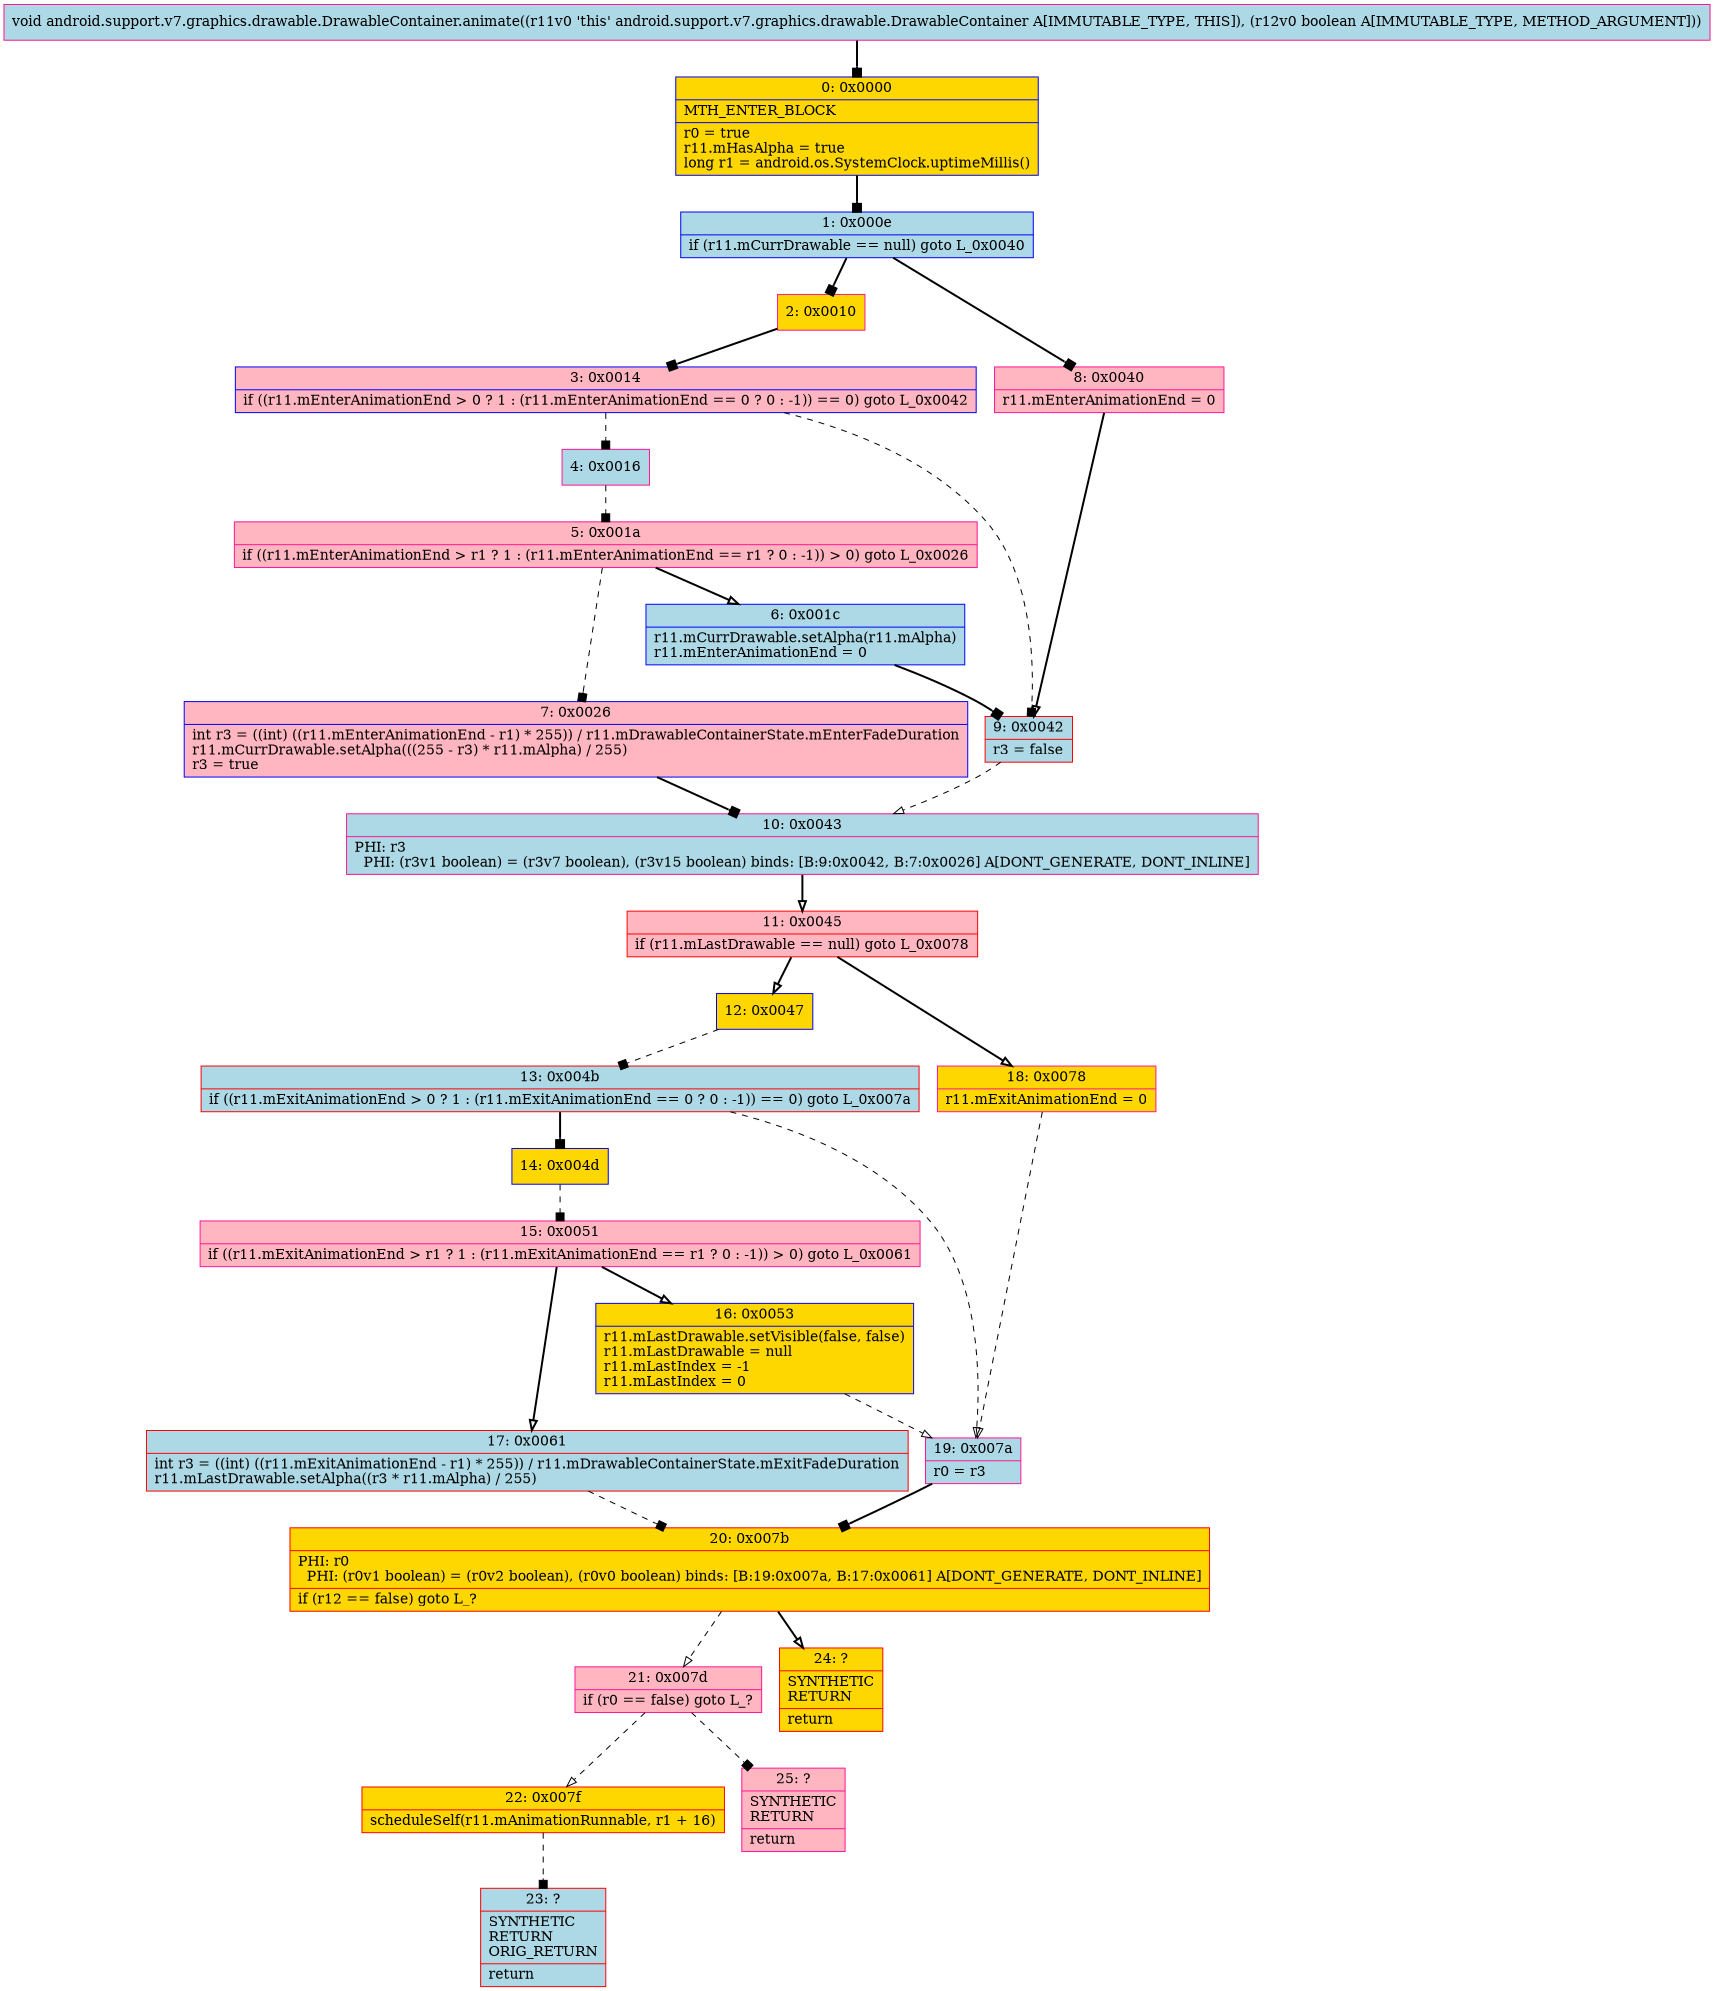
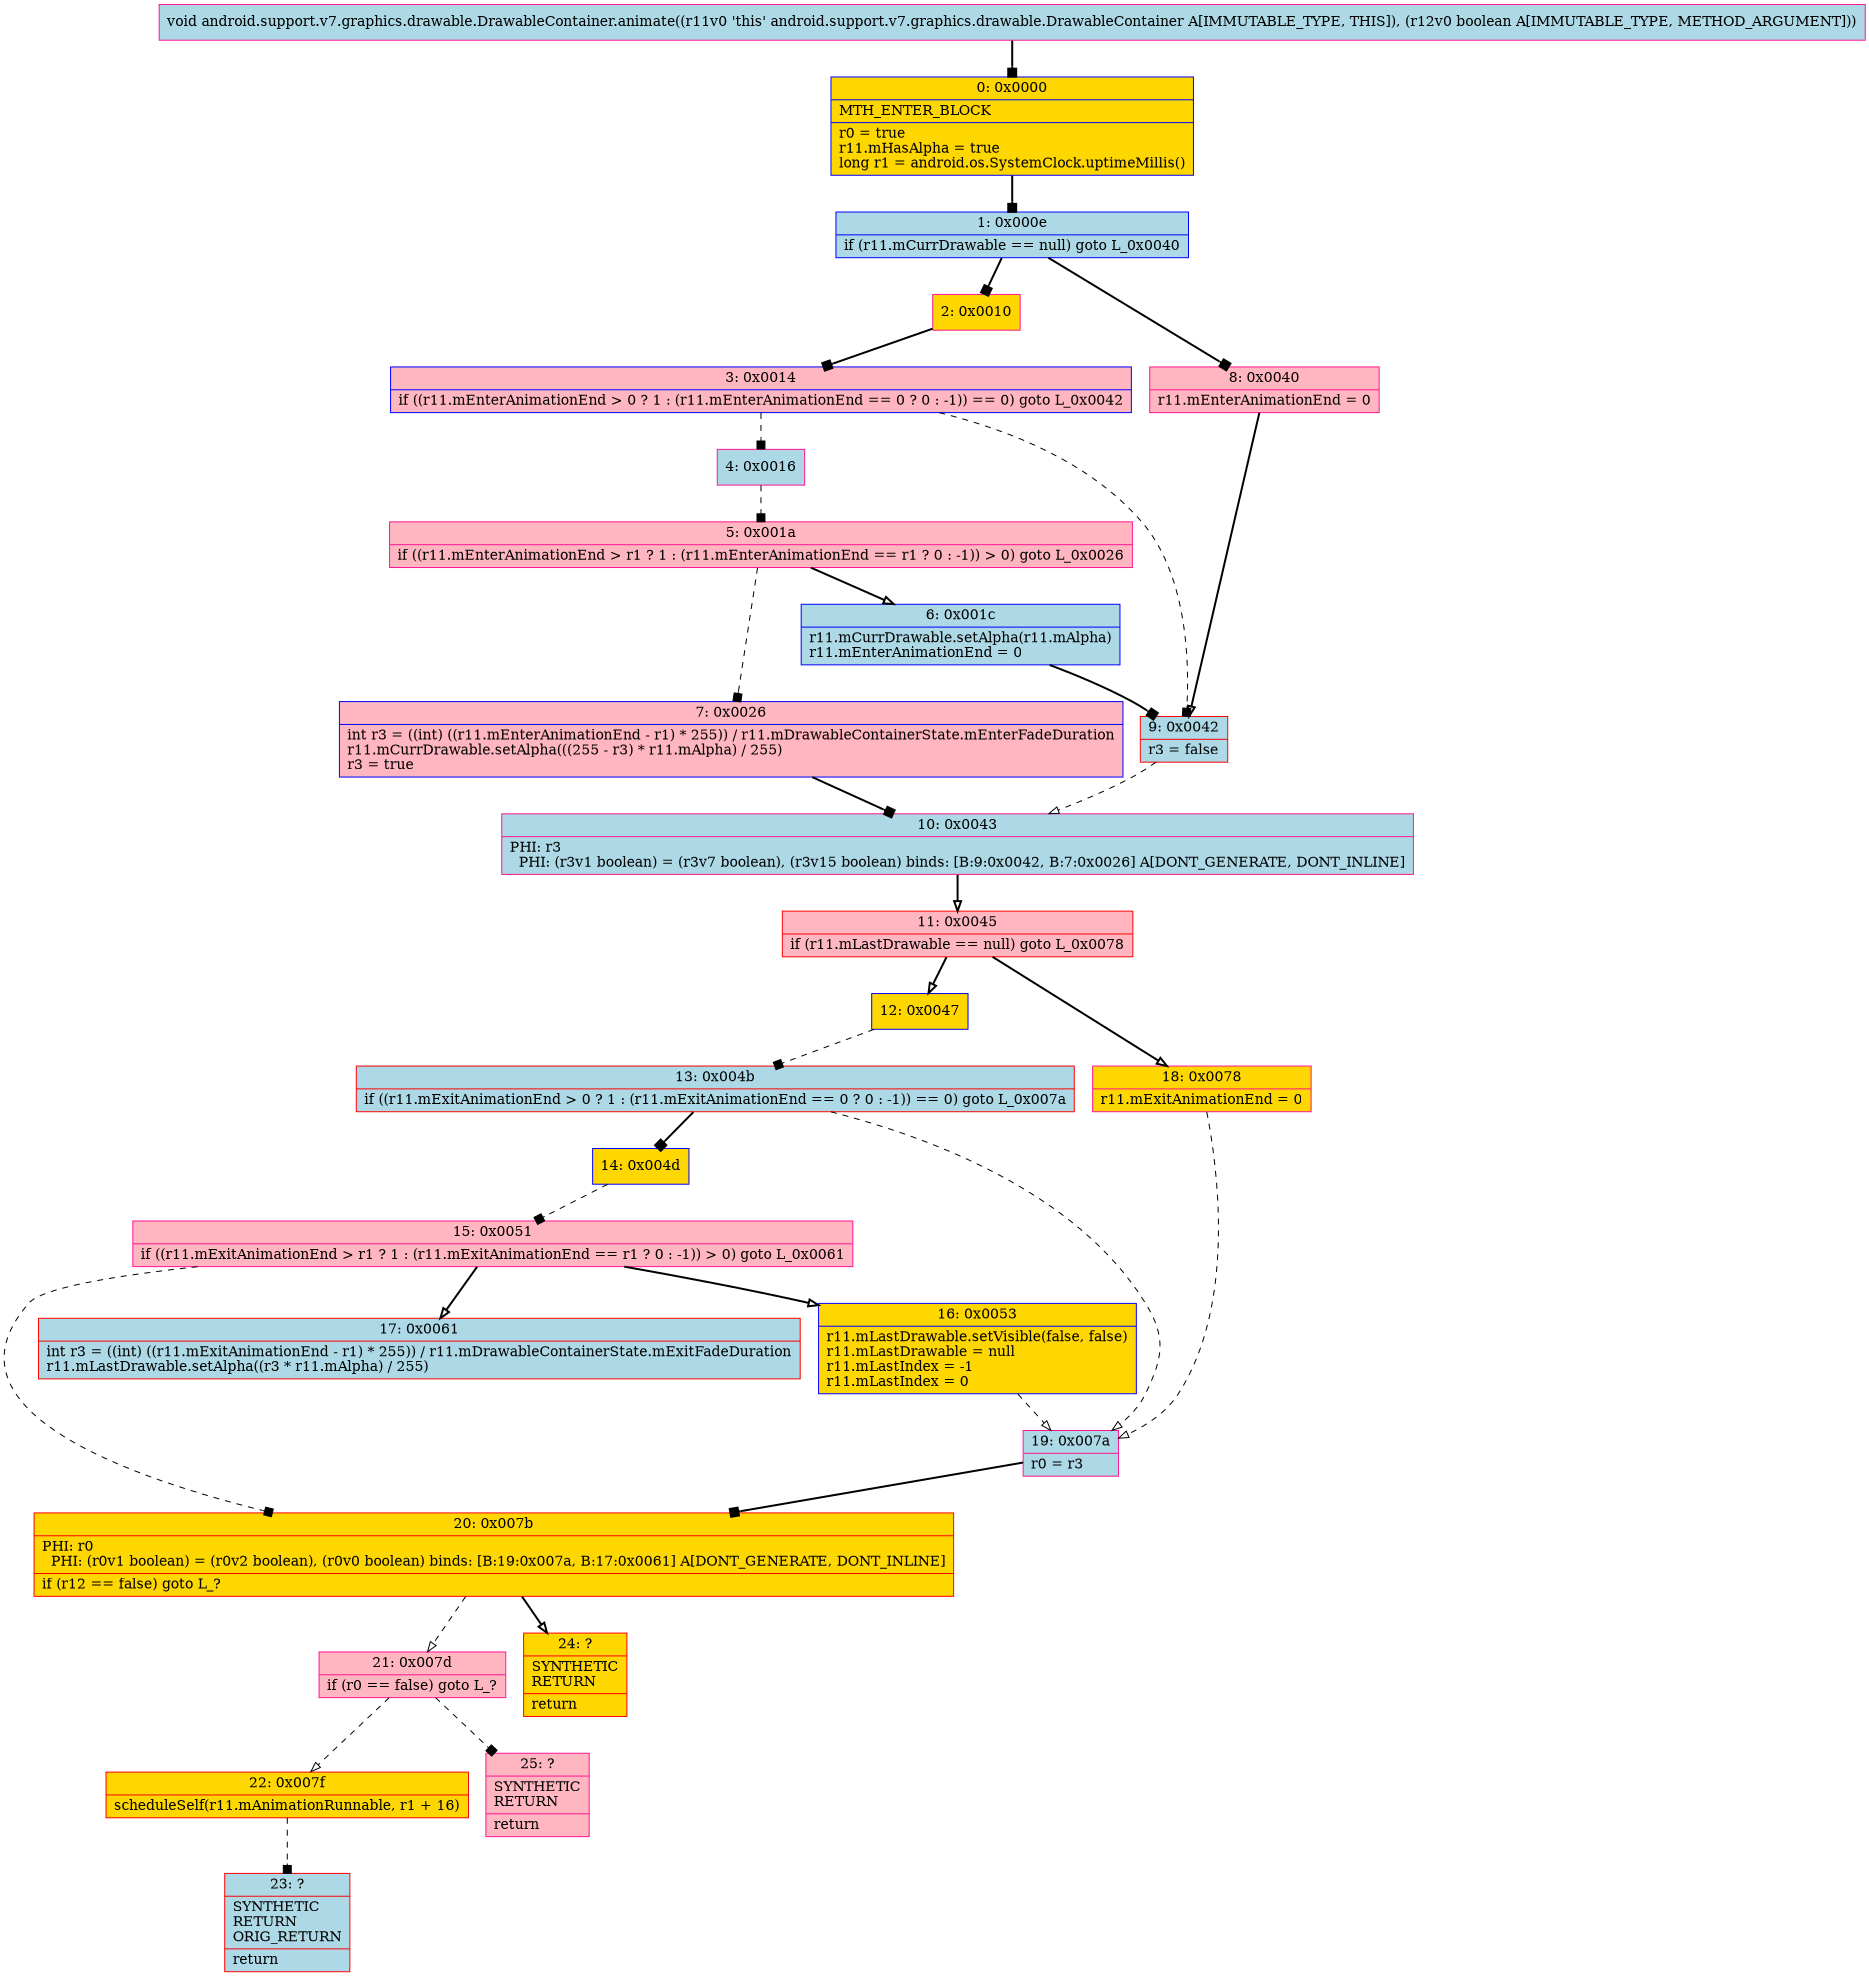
edge "17: 0x0061" -> "20: 0x007b": now "15: 0x0051" -> "20: 0x007b"
